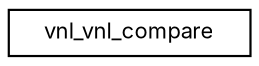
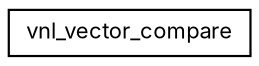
node "vnl_vnl_compare": label "vnl_vnl_compare" -> "vnl_vector_compare"
